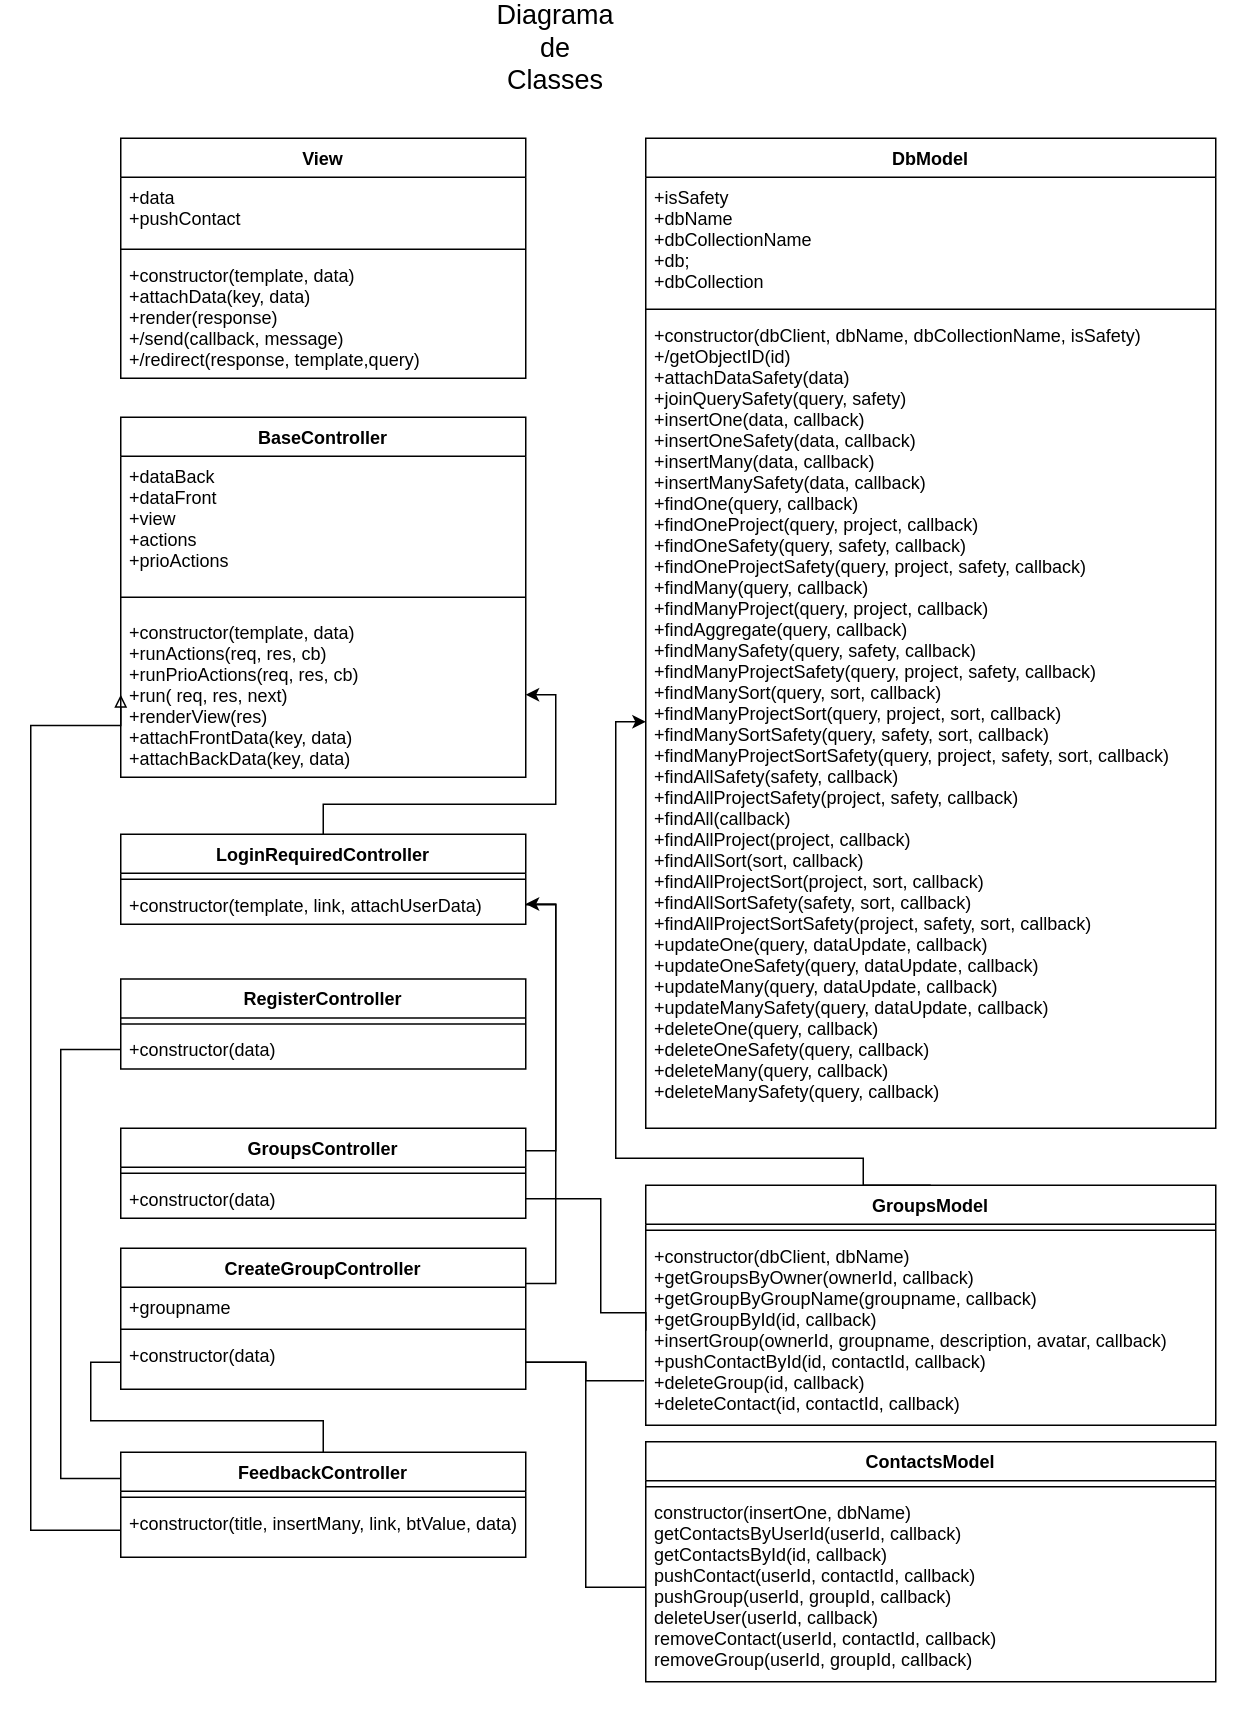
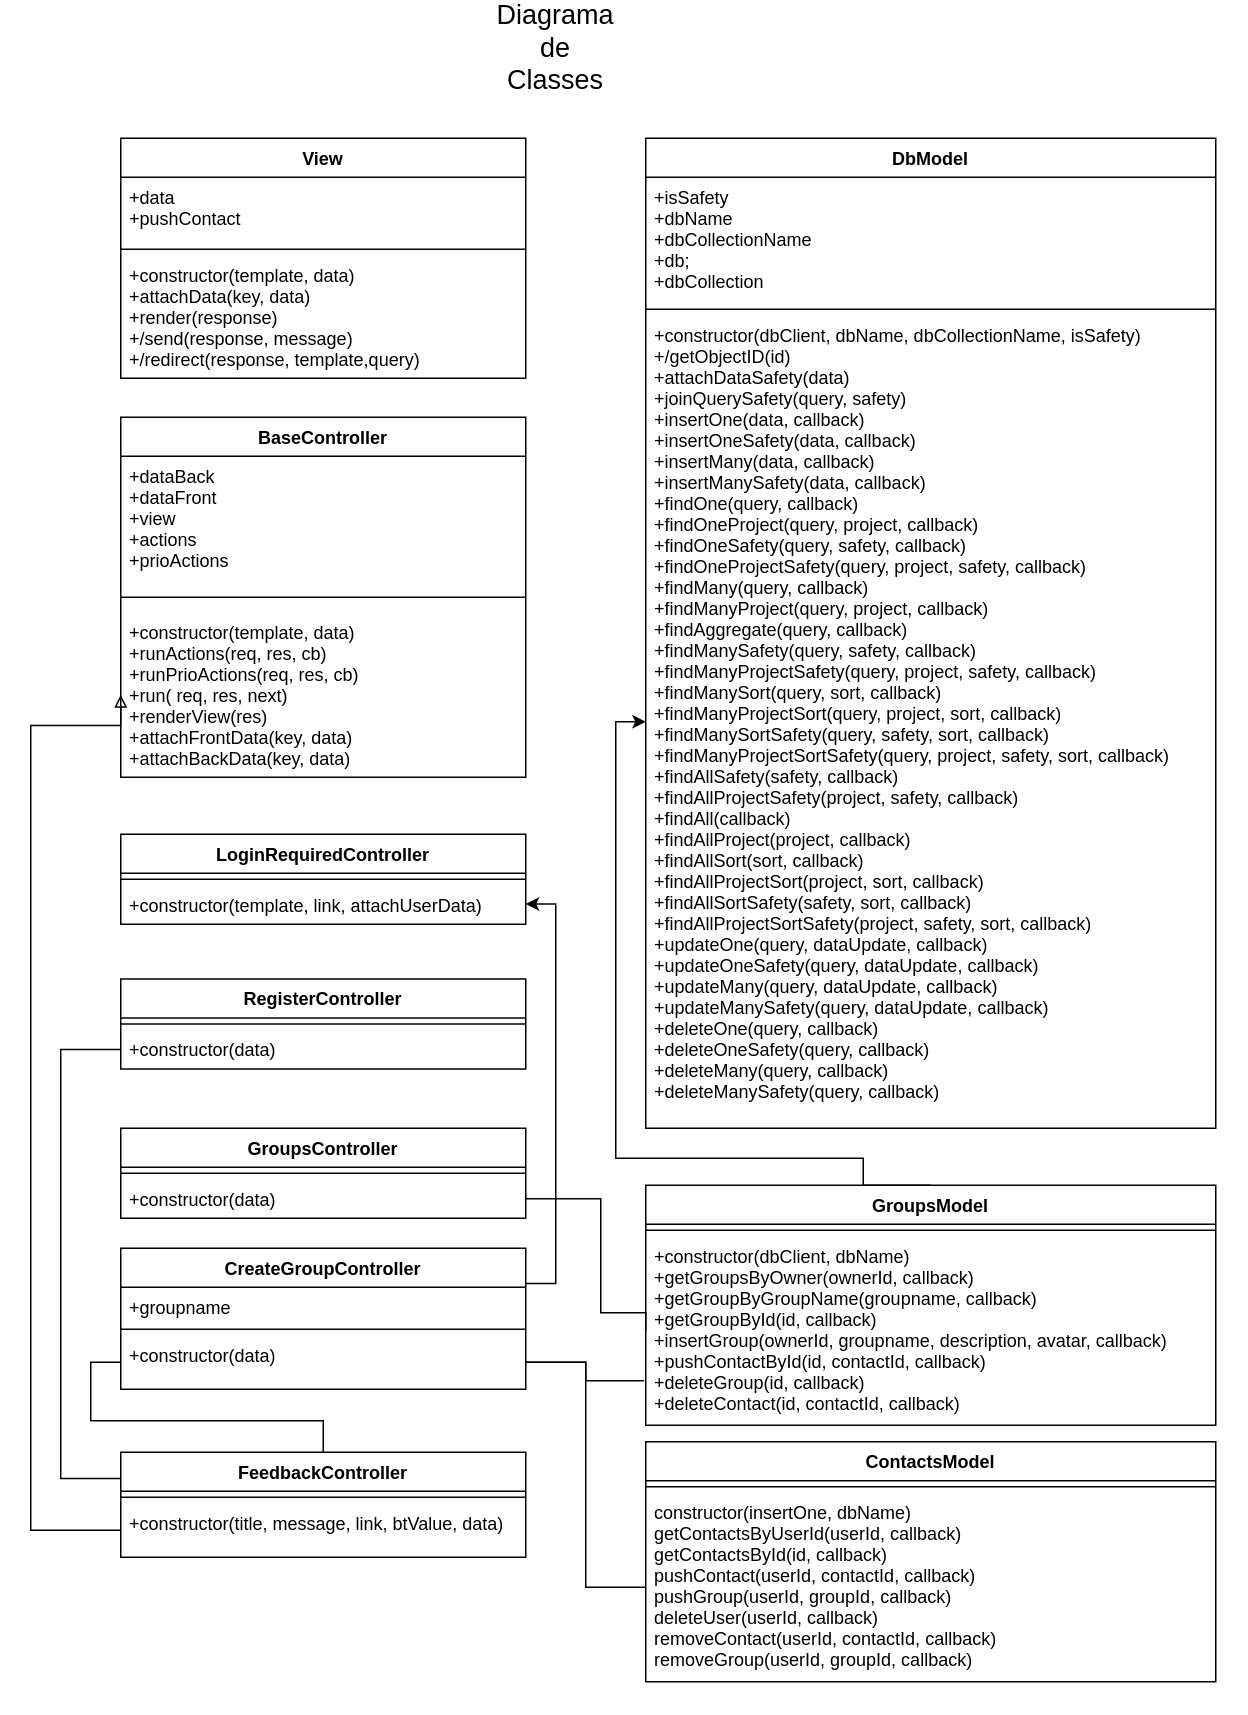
node "+constructor(template, data) +attachData(key, data) +render(response) +/send(callback, message) +/redirect(response, template,query)": label "+constructor(template, data) +attachData(key, data) +render(response) +/send(callback, message) +/redirect(response, template,query)" -> "+constructor(template, data) +attachData(key, data) +render(response) +/send(response, message) +/redirect(response, template,query)"
edge "LoginRequiredController" -> "+constructor(template, data) +runActions(req, res, cb) +runPrioActions(req, res, cb) +run( req, res, next) +renderView(res) +attachFrontData(key, data) +attachBackData(key, data)": removed
edge "+constructor(template, link, attachUserData)" -- "GroupsController": removed
node "+constructor(title, insertMany, link, btValue, data)": label "+constructor(title, insertMany, link, btValue, data)" -> "+constructor(title, message, link, btValue, data)"
